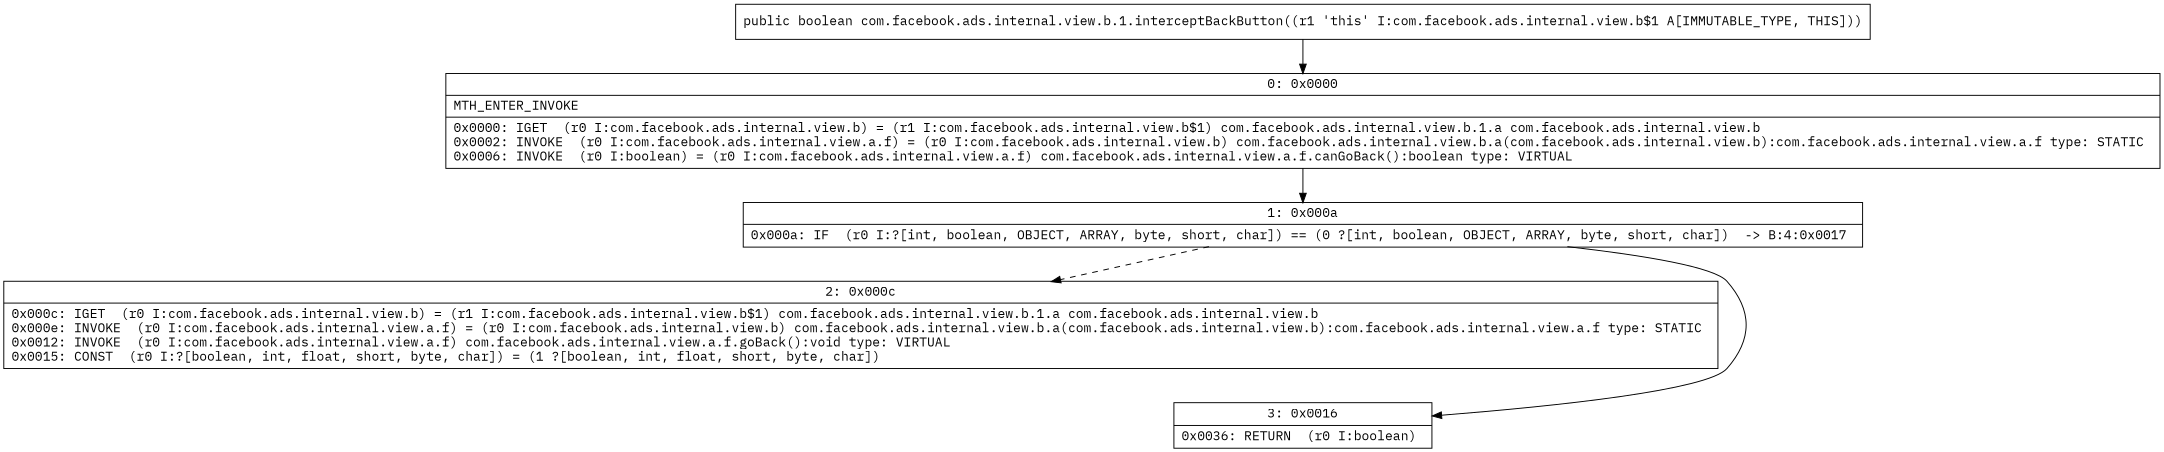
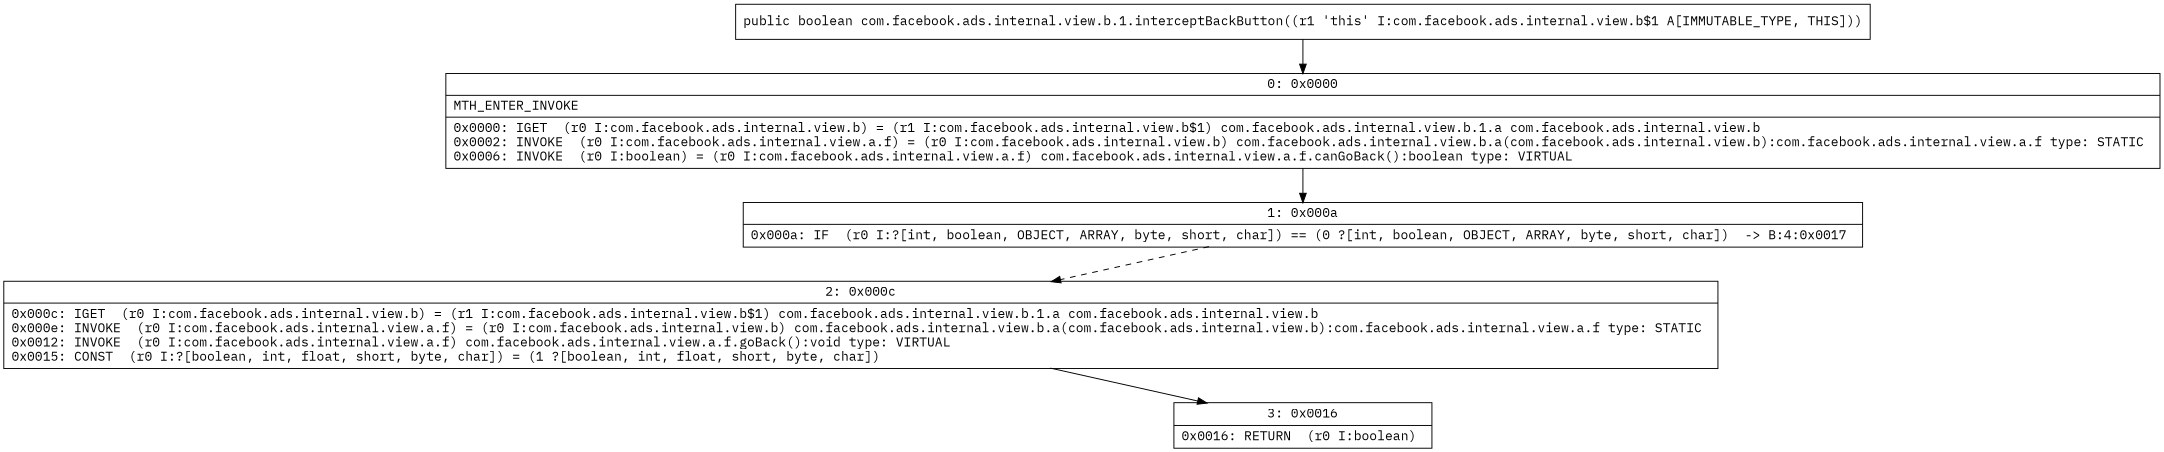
edge "1: 0x000a" -> "3: 0x0016": now "2: 0x000c" -> "3: 0x0016"
node "3: 0x0016": text "0x0036: RETURN  (r0 I:boolean)" -> "0x0016: RETURN  (r0 I:boolean)"
